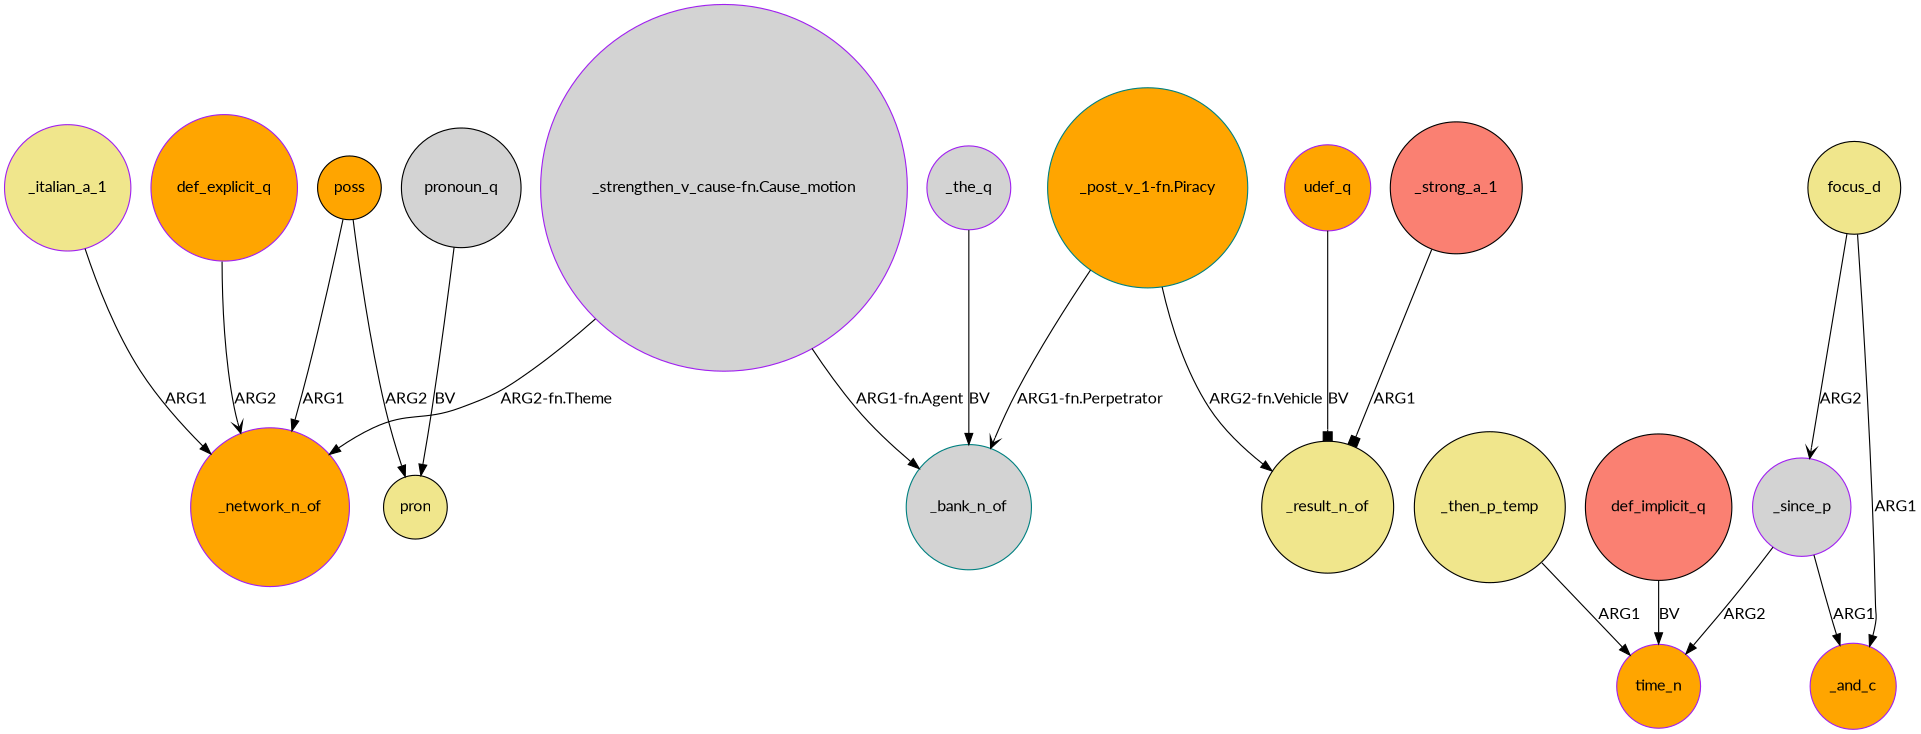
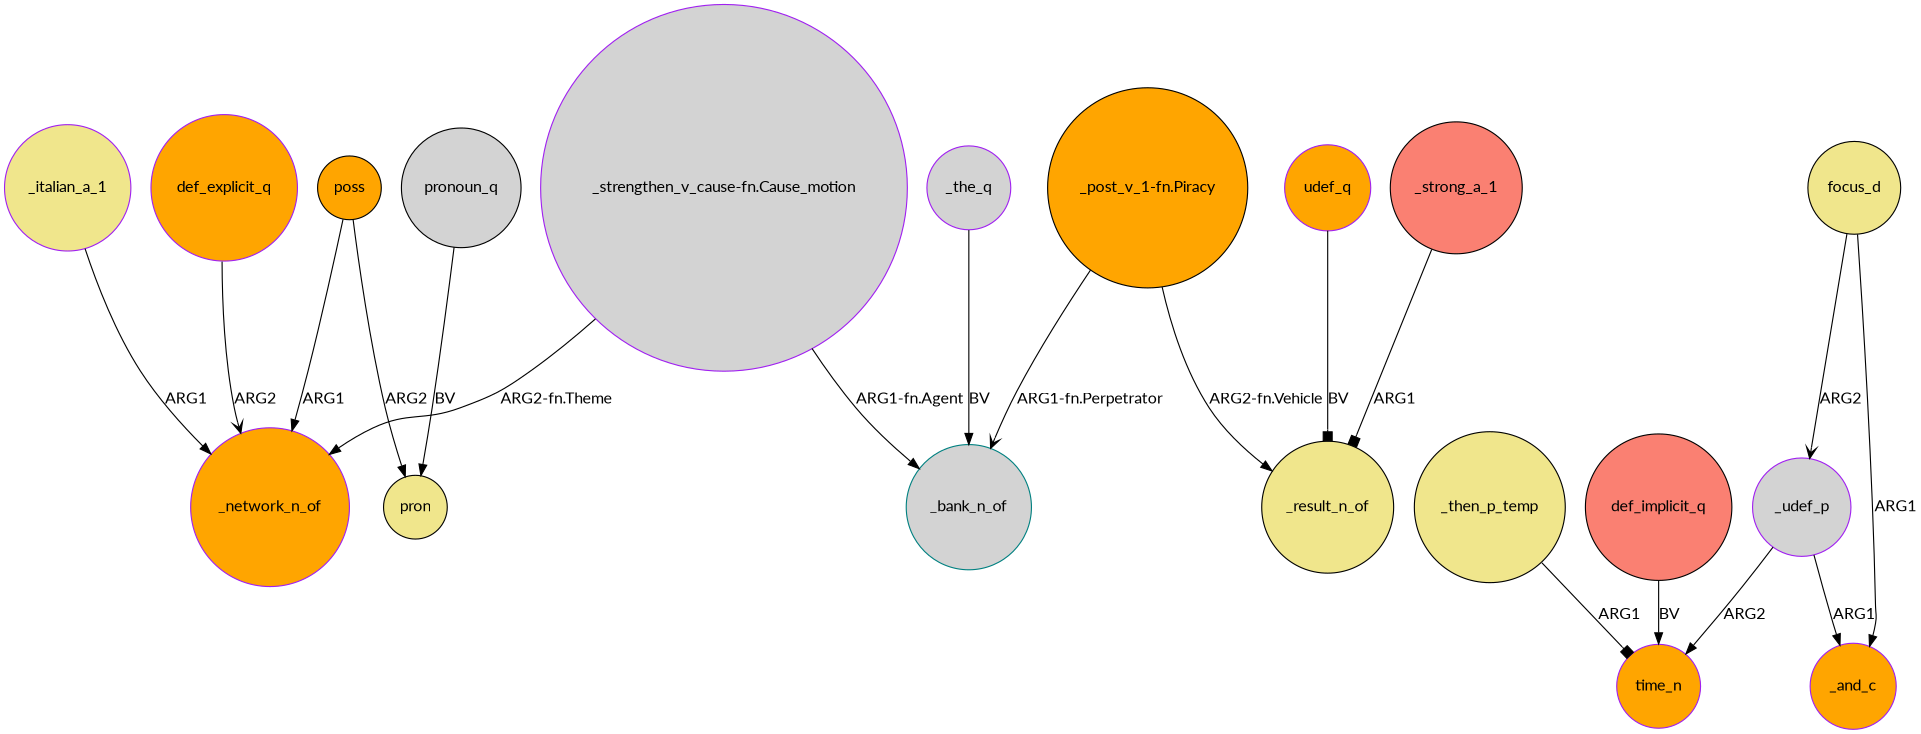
node "_post_v_1-fn.Piracy": color teal -> black
node "_since_p": label "_since_p" -> "_udef_p"
edge "_then_p_temp" -> "time_n": arrowhead normal -> box
